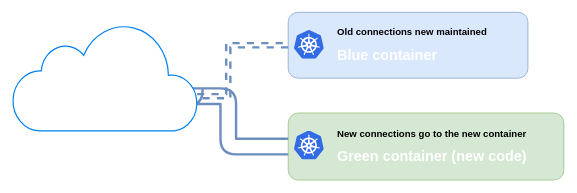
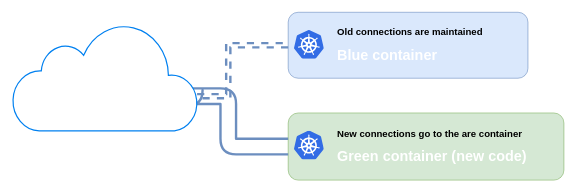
node "Old connections new maintained Blue container": label "Old connections new maintained Blue container" -> "Old connections are maintained Blue container"
node "New connections go to the new container Green container (new code)": label "New connections go to the new container Green container (new code)" -> "New connections go to the are container Green container (new code)"
